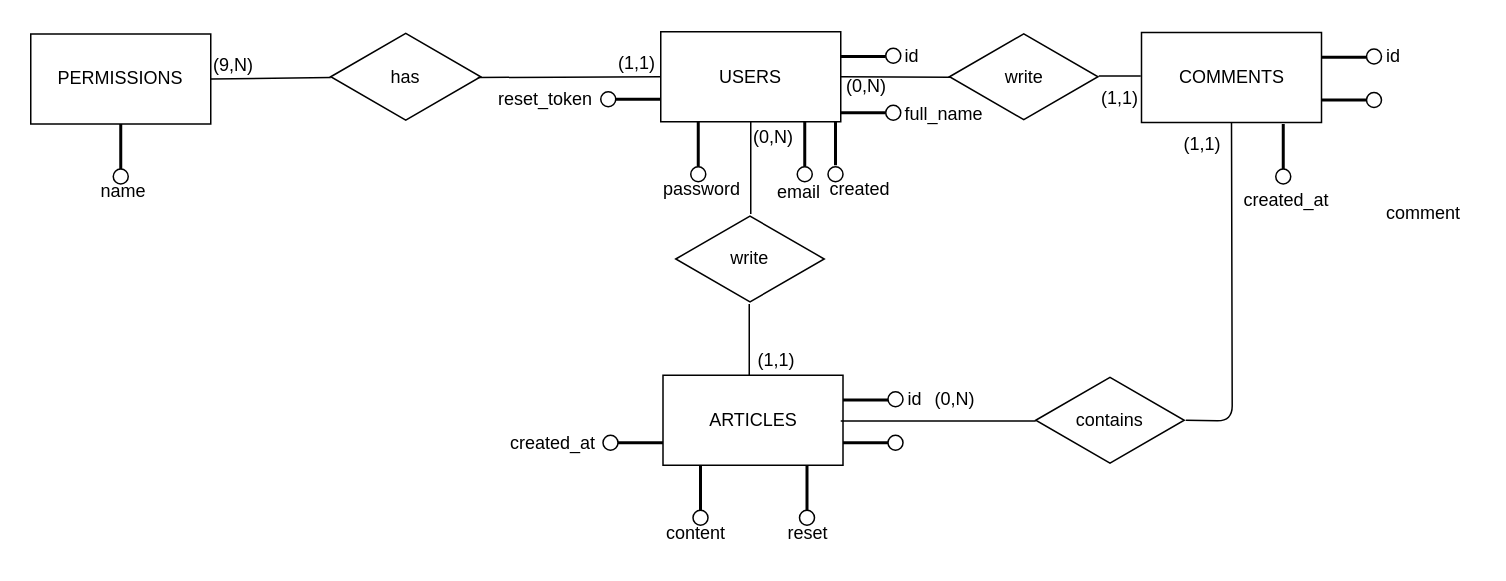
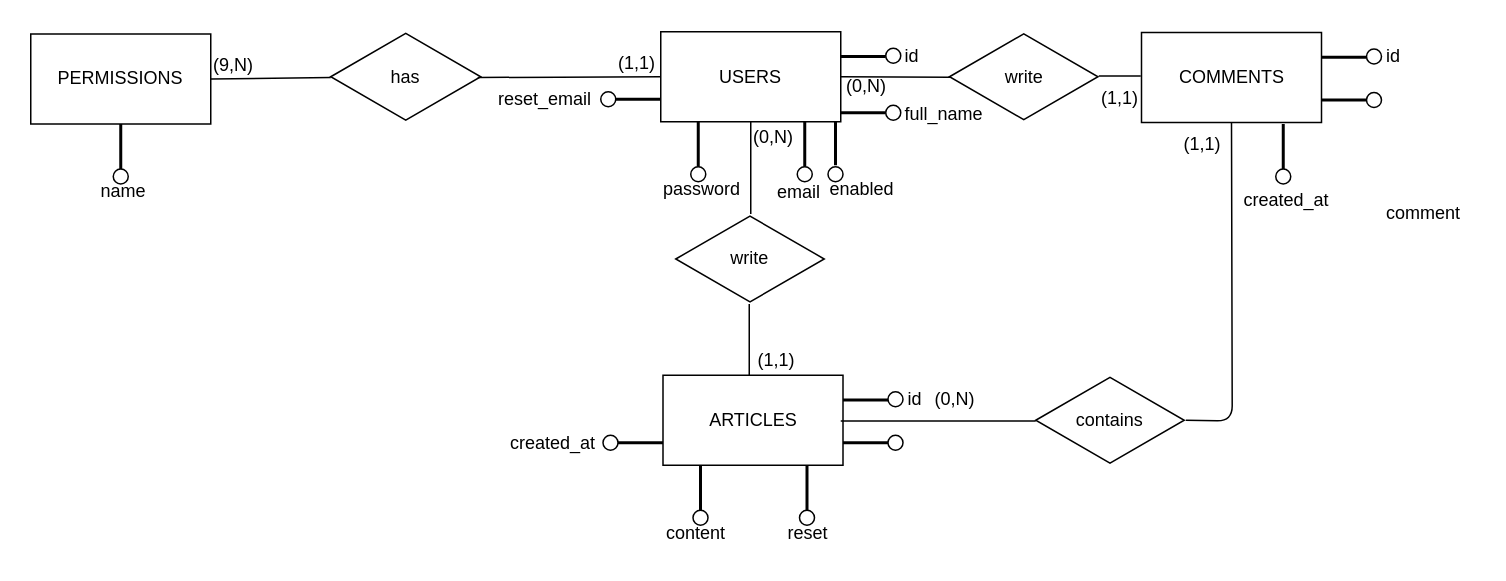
node "reset_token": label "reset_token" -> "reset_email"
node "created": label "created" -> "enabled"
